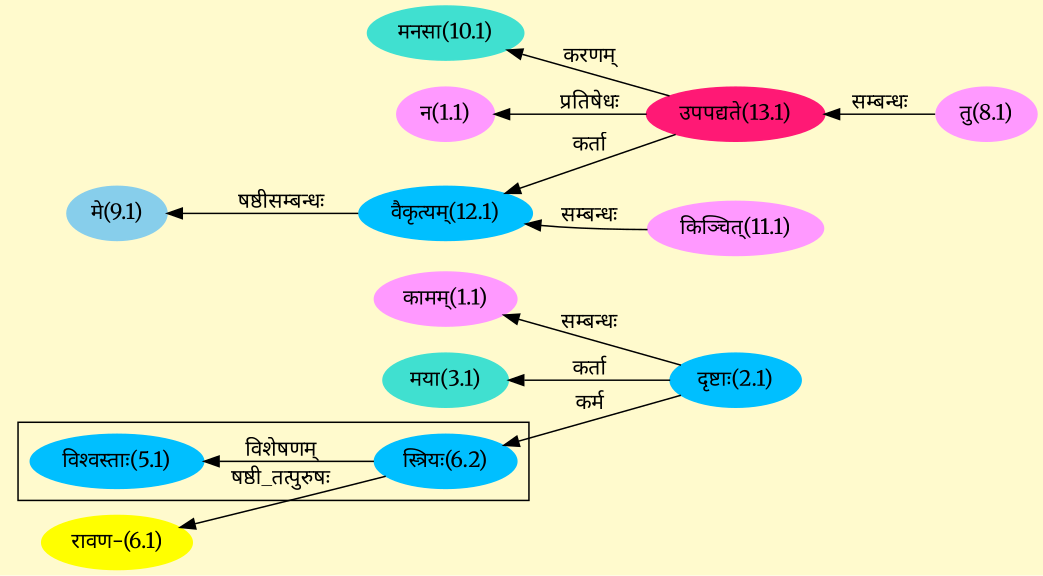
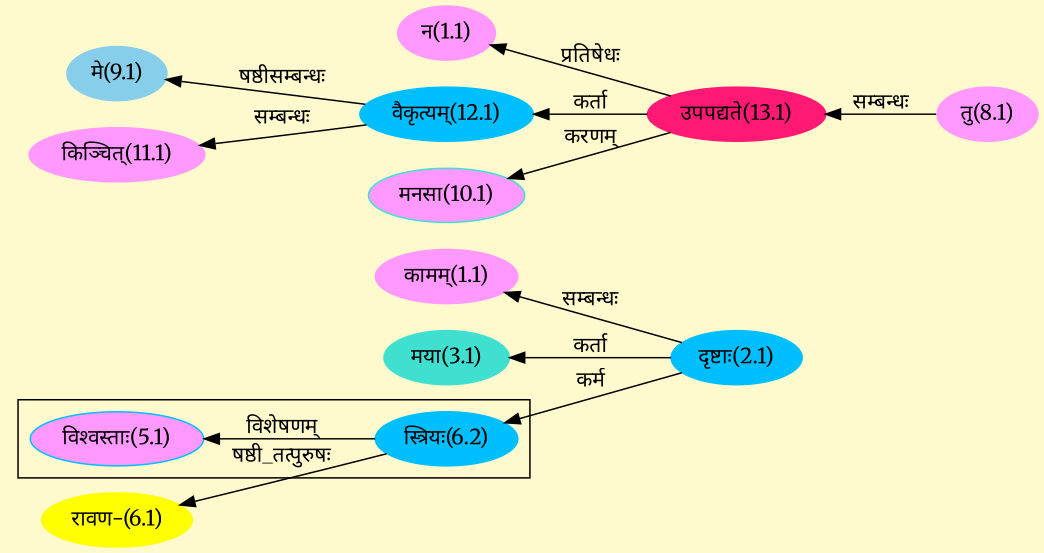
node "मनसा(10.1)": fillcolor #40e0d0 -> #ff99ff
edge "किञ्चित्(11.1)" -> "वैकृत्यम्(12.1)": reversed
node "विश्वस्ताः(5.1)": fillcolor #00bfff -> #ff99ff
